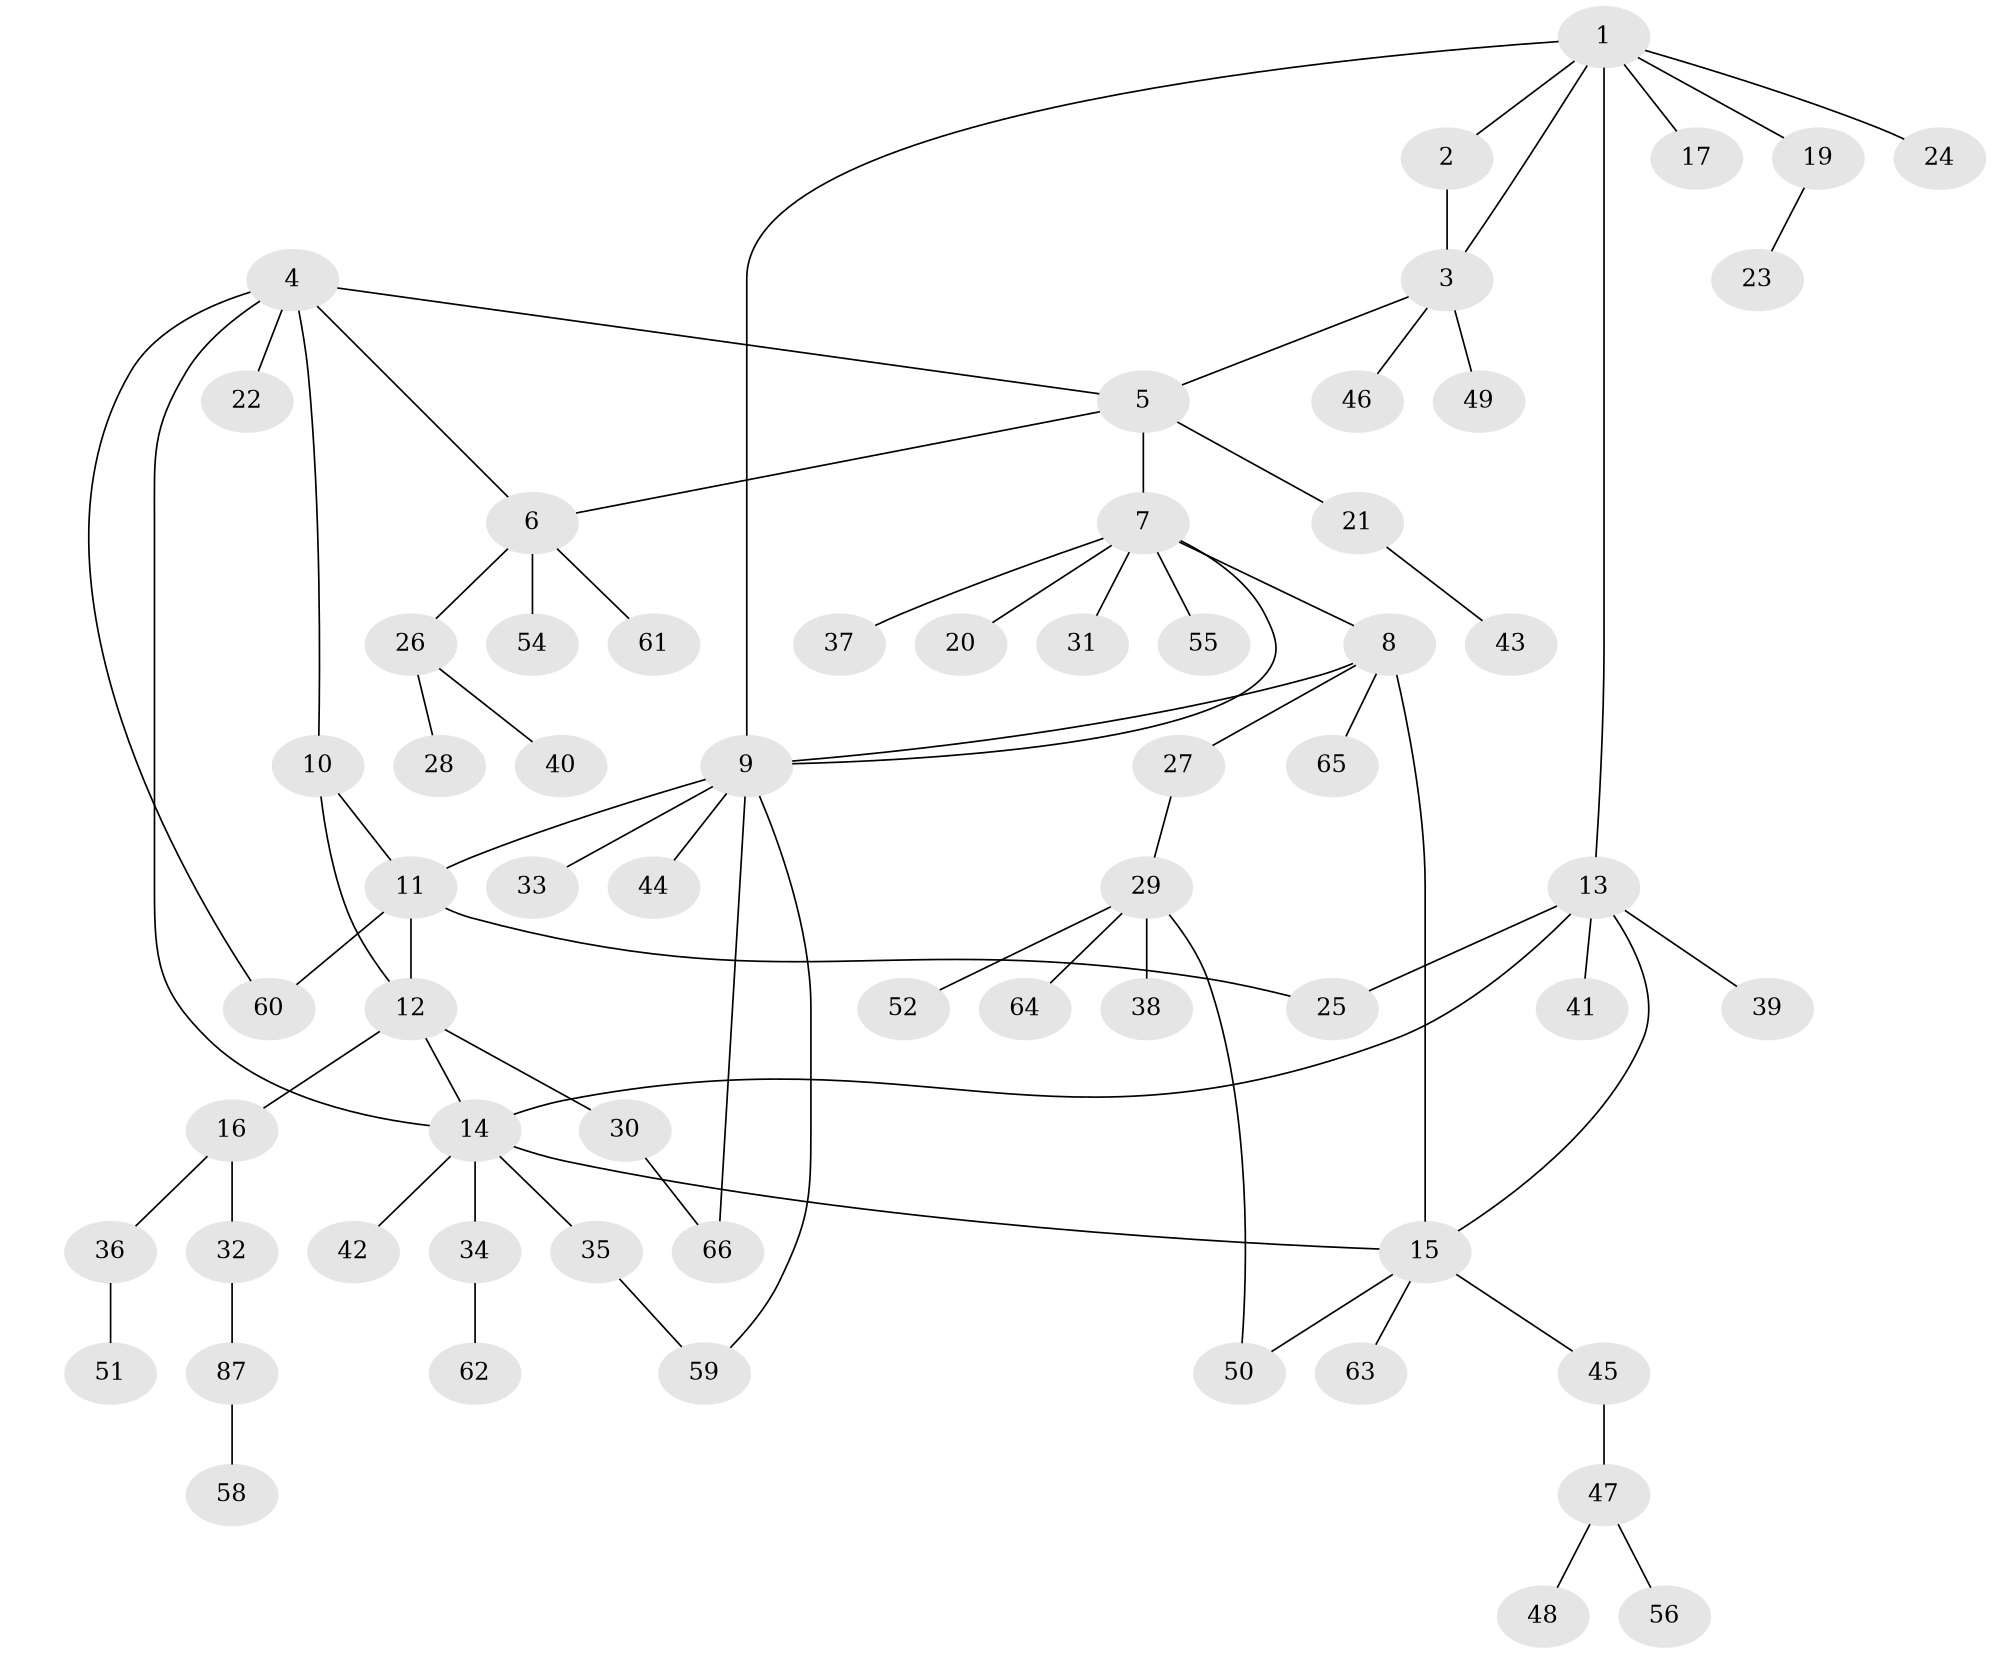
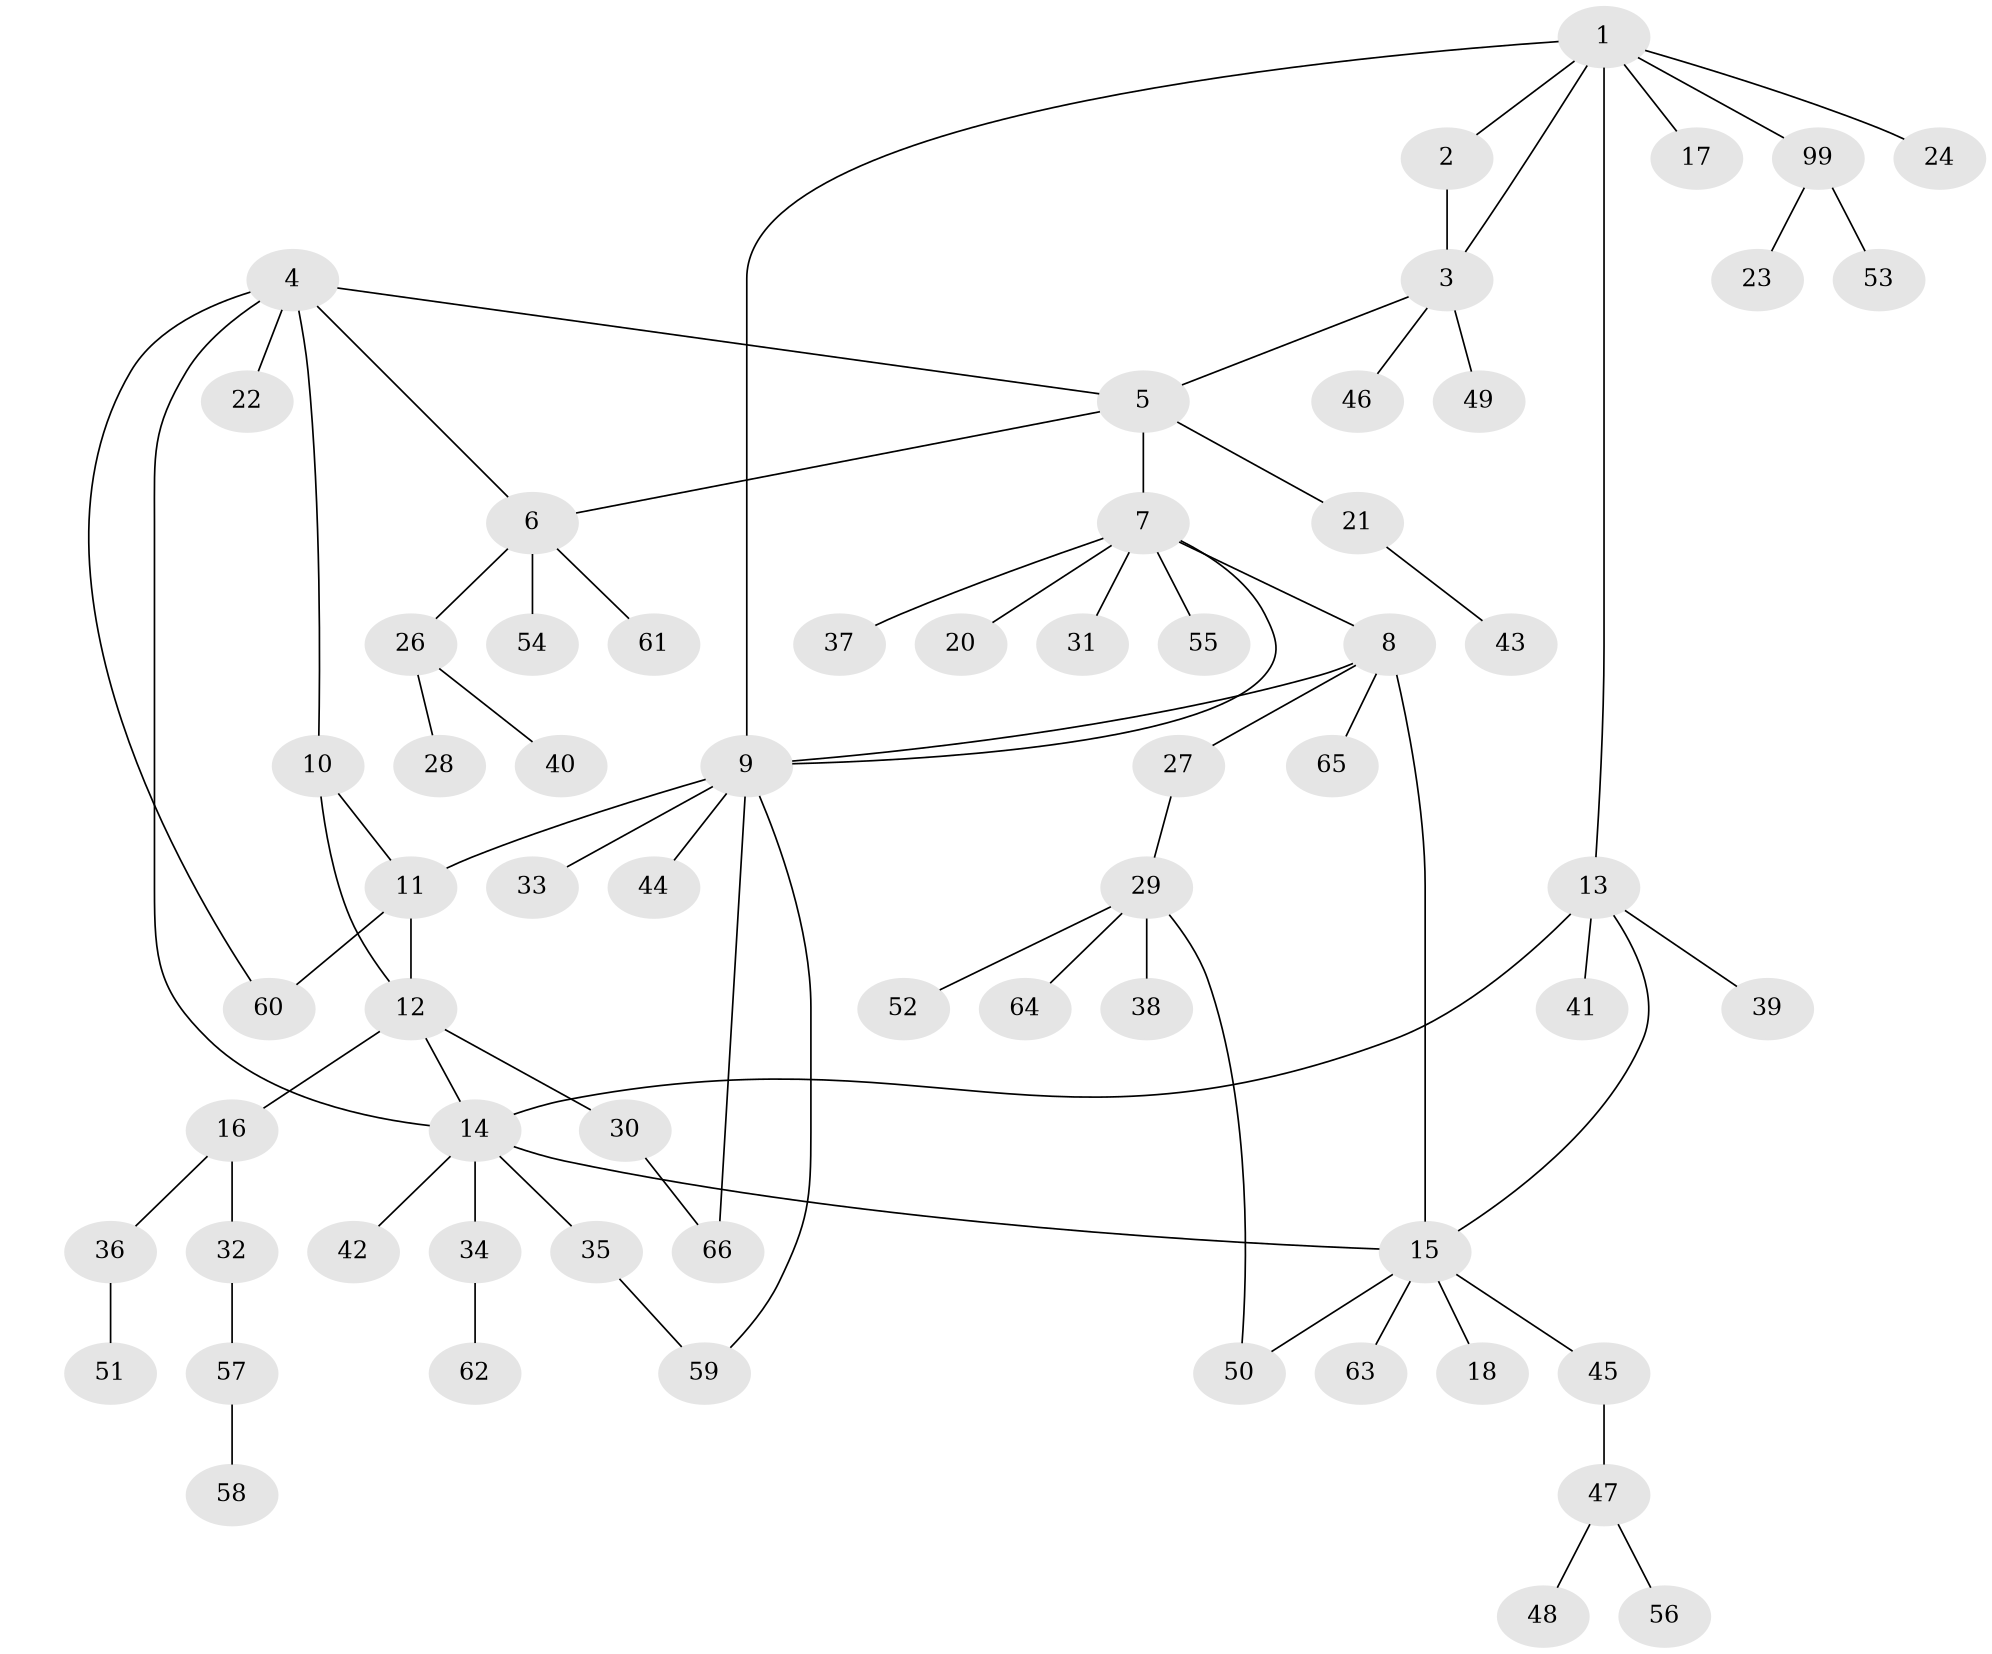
node "19": label "19" -> "99"
node "53": added
node "25": removed
node "87": label "87" -> "57"
node "18": added
